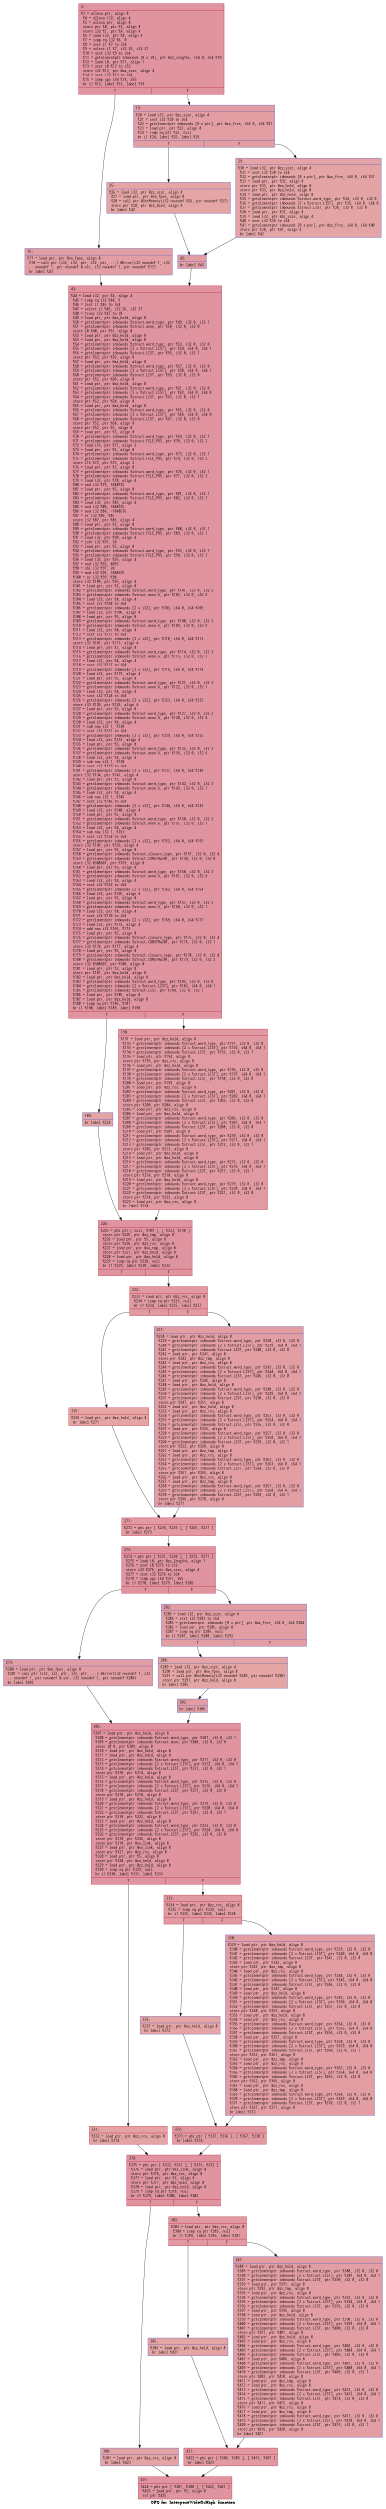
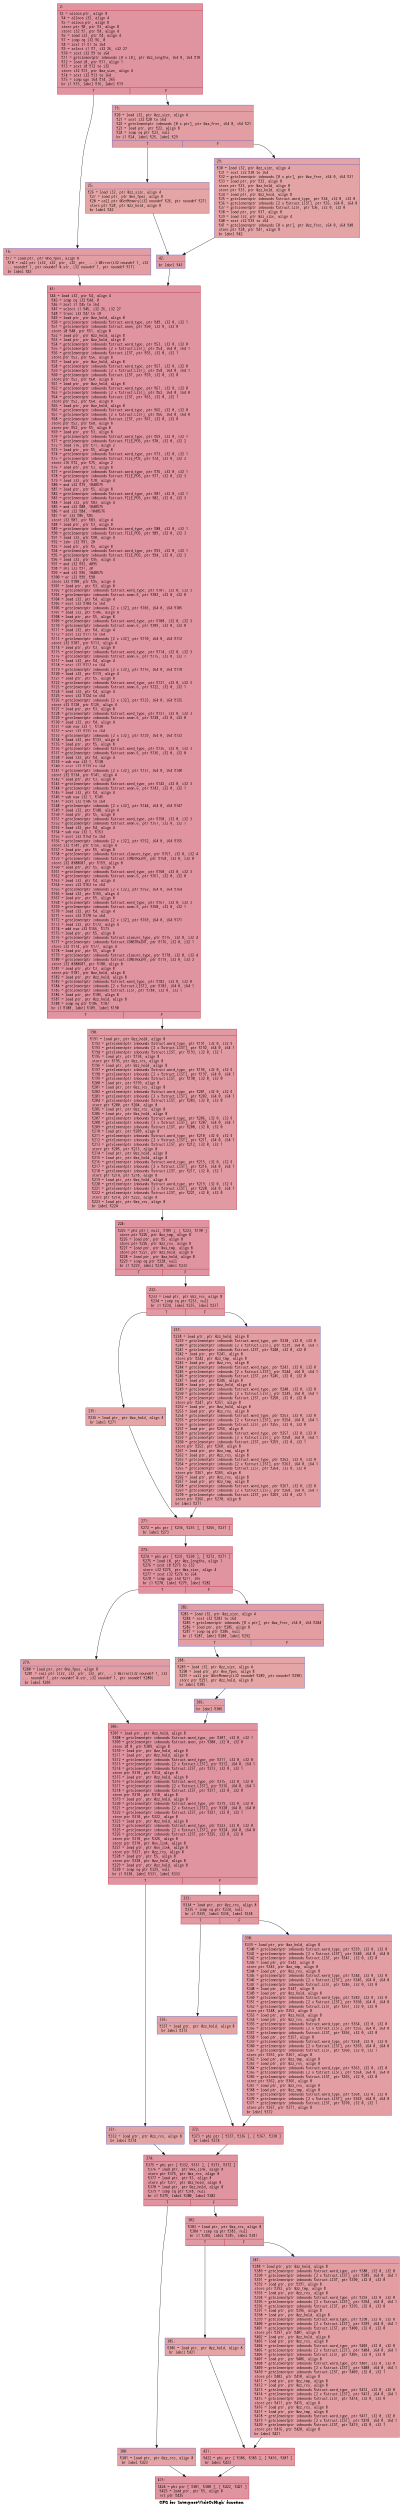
node "189:": removed
node "235:": color #b70d28ff -> #3d50c3ff
node "331:": color #b70d28ff -> #3d50c3ff
